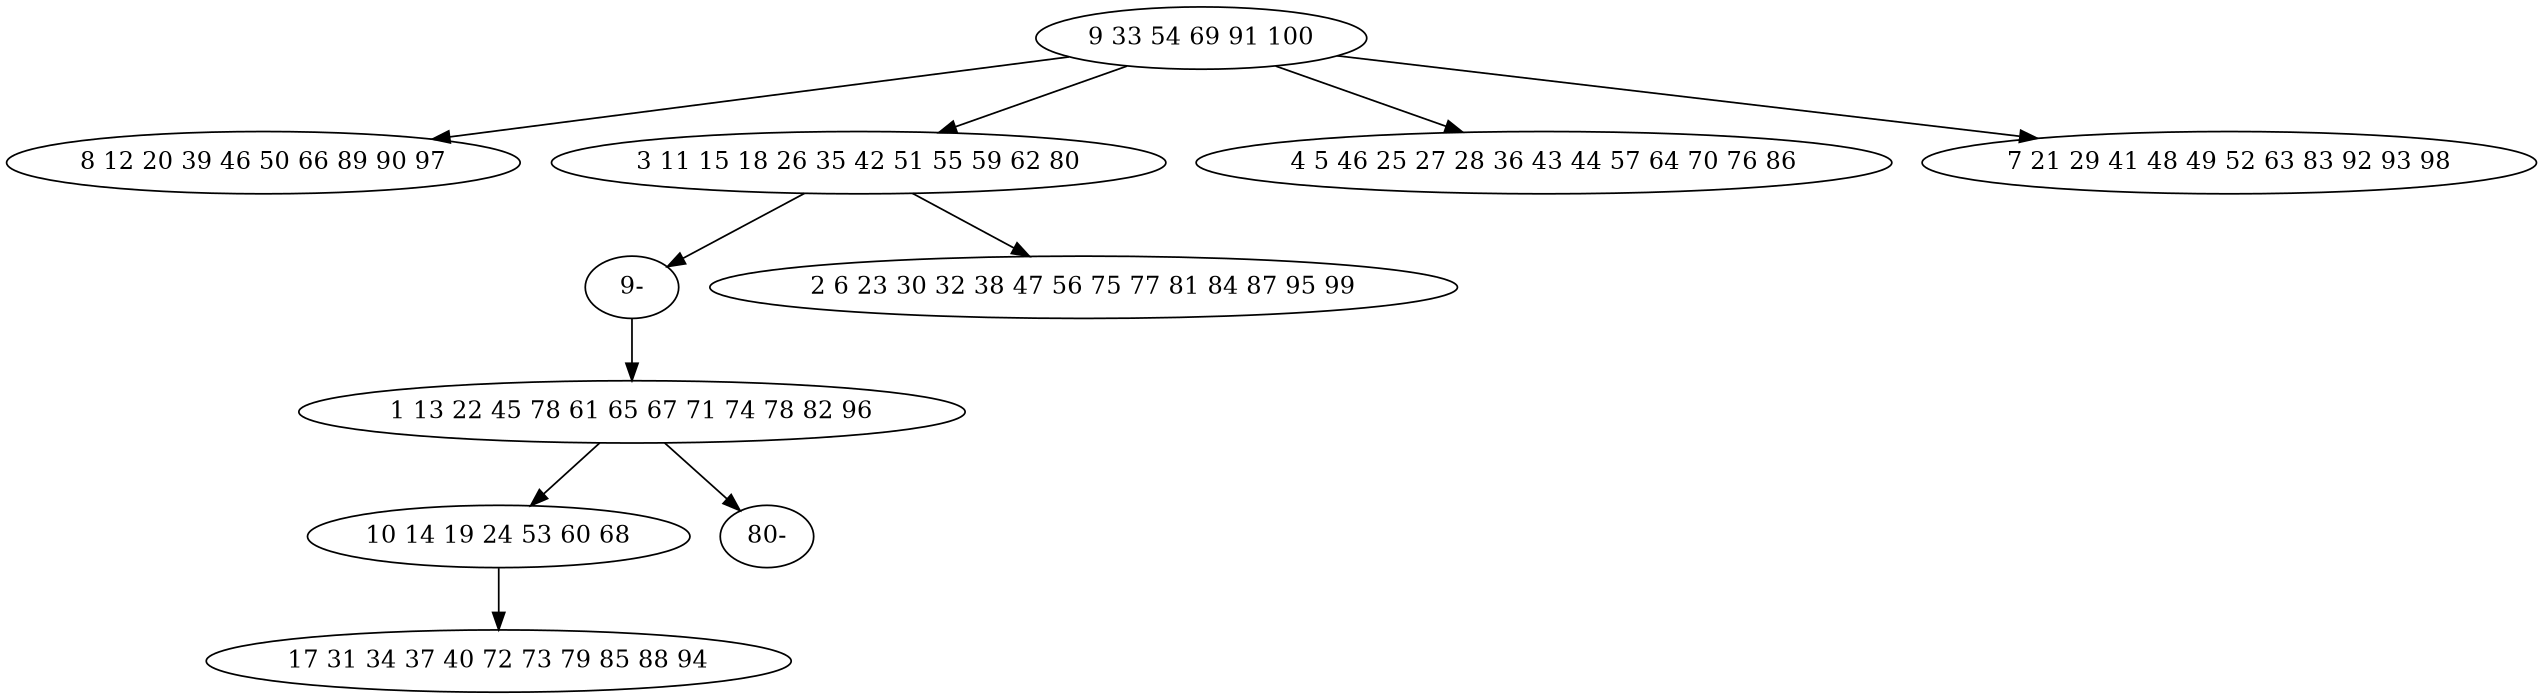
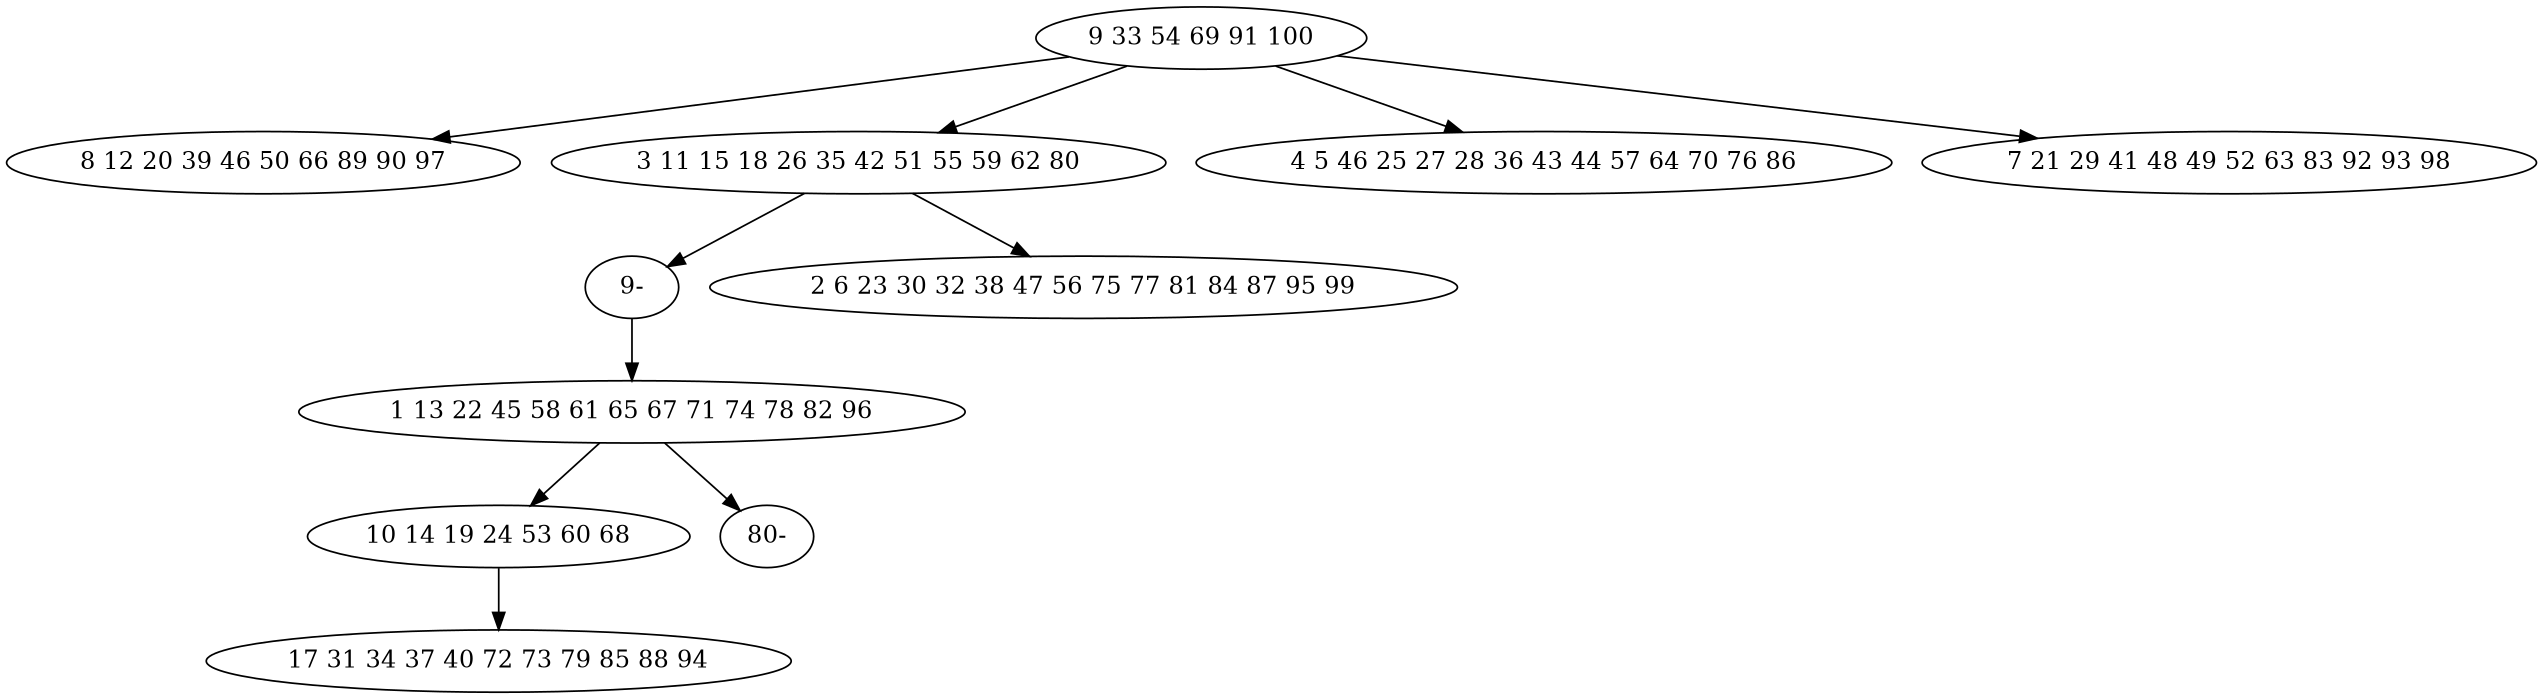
node "1 13 22 45 78 61 65 67 71 74 78 82 96": label "1 13 22 45 78 61 65 67 71 74 78 82 96" -> "1 13 22 45 58 61 65 67 71 74 78 82 96"
